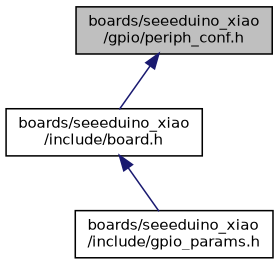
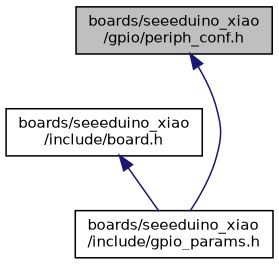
edge "boards/seeeduino_xiao /include/board.h" -> "boards/seeeduino_xiao /gpio/periph_conf.h": now "boards/seeeduino_xiao /include/gpio_params.h" -> "boards/seeeduino_xiao /gpio/periph_conf.h"
